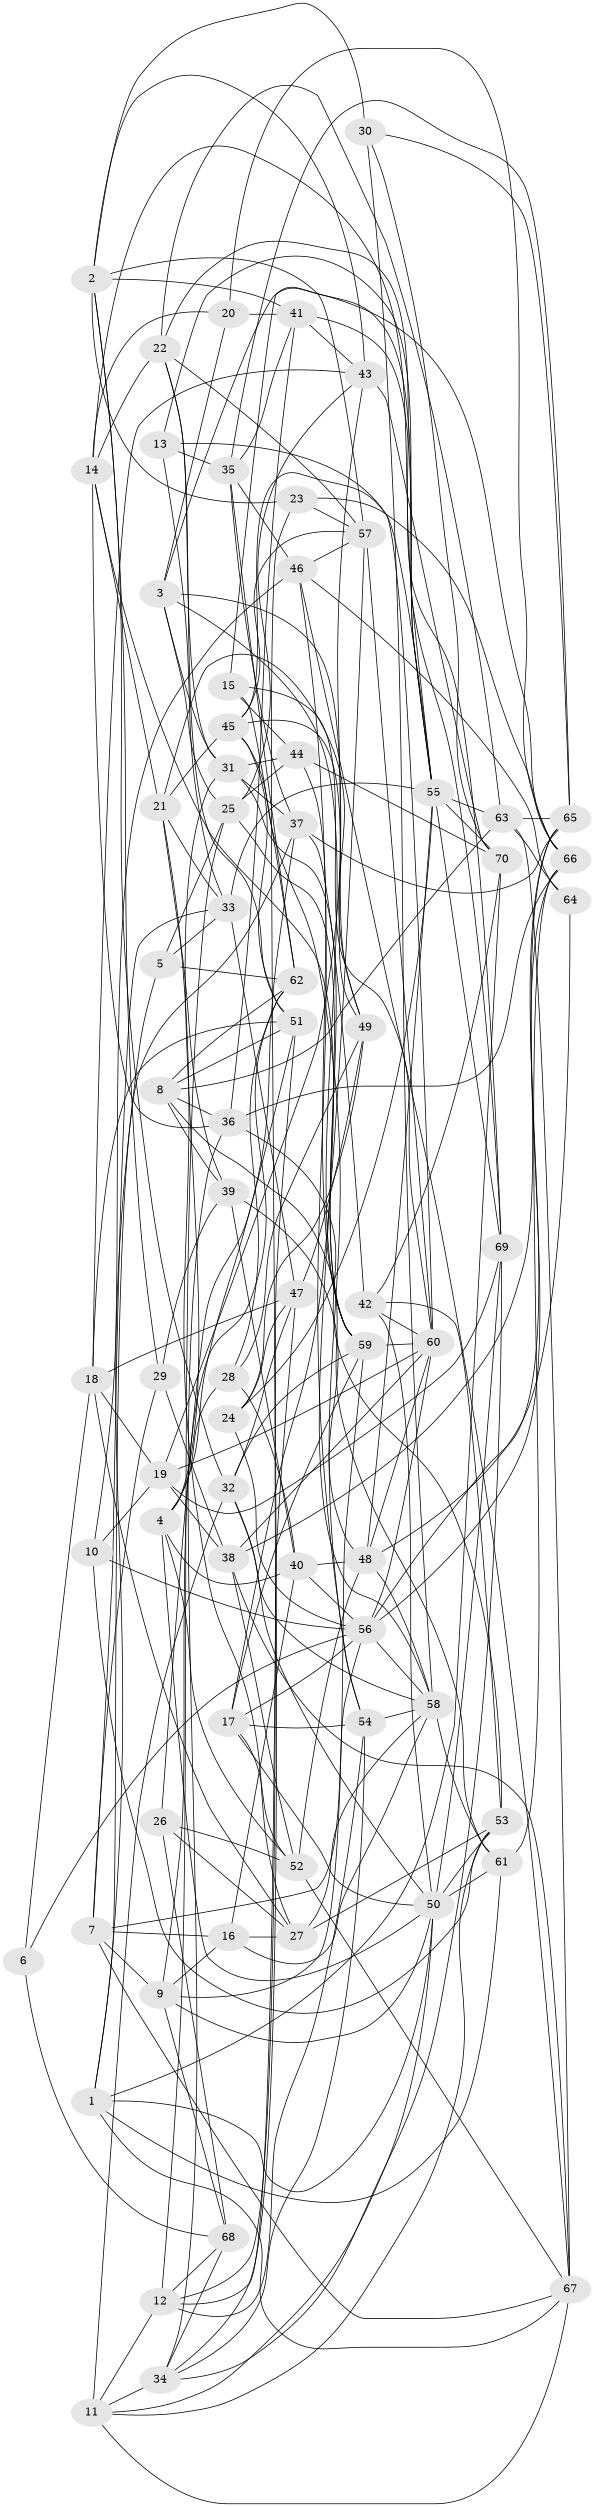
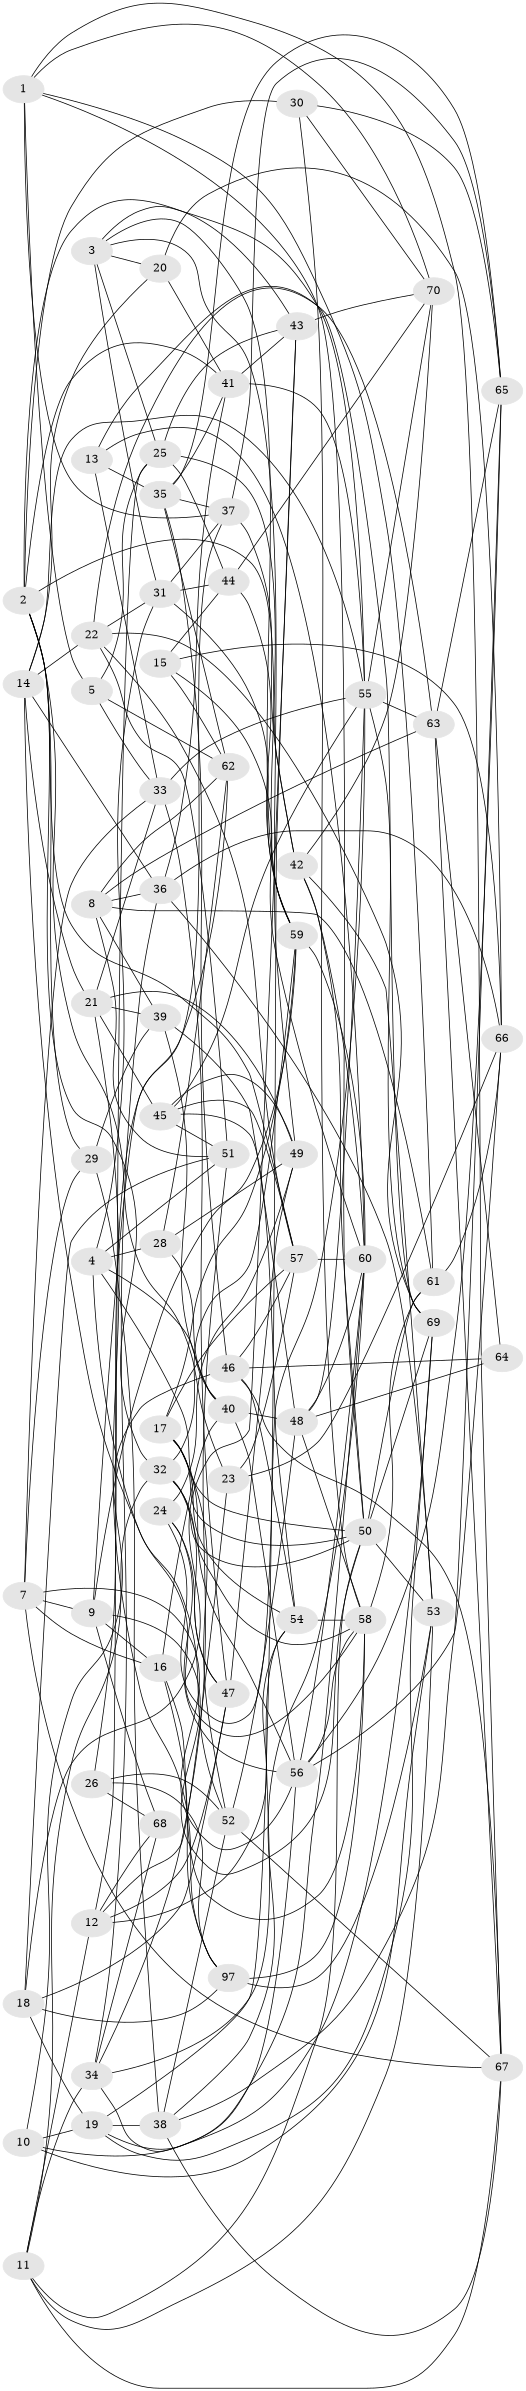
edge "2" -- "42": added
node "27": label "27" -> "97"
node "6": removed
